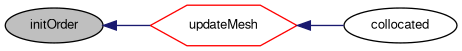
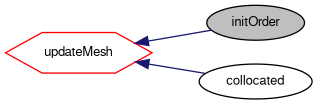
edge "updateMesh" -> "initOrder": reversed
